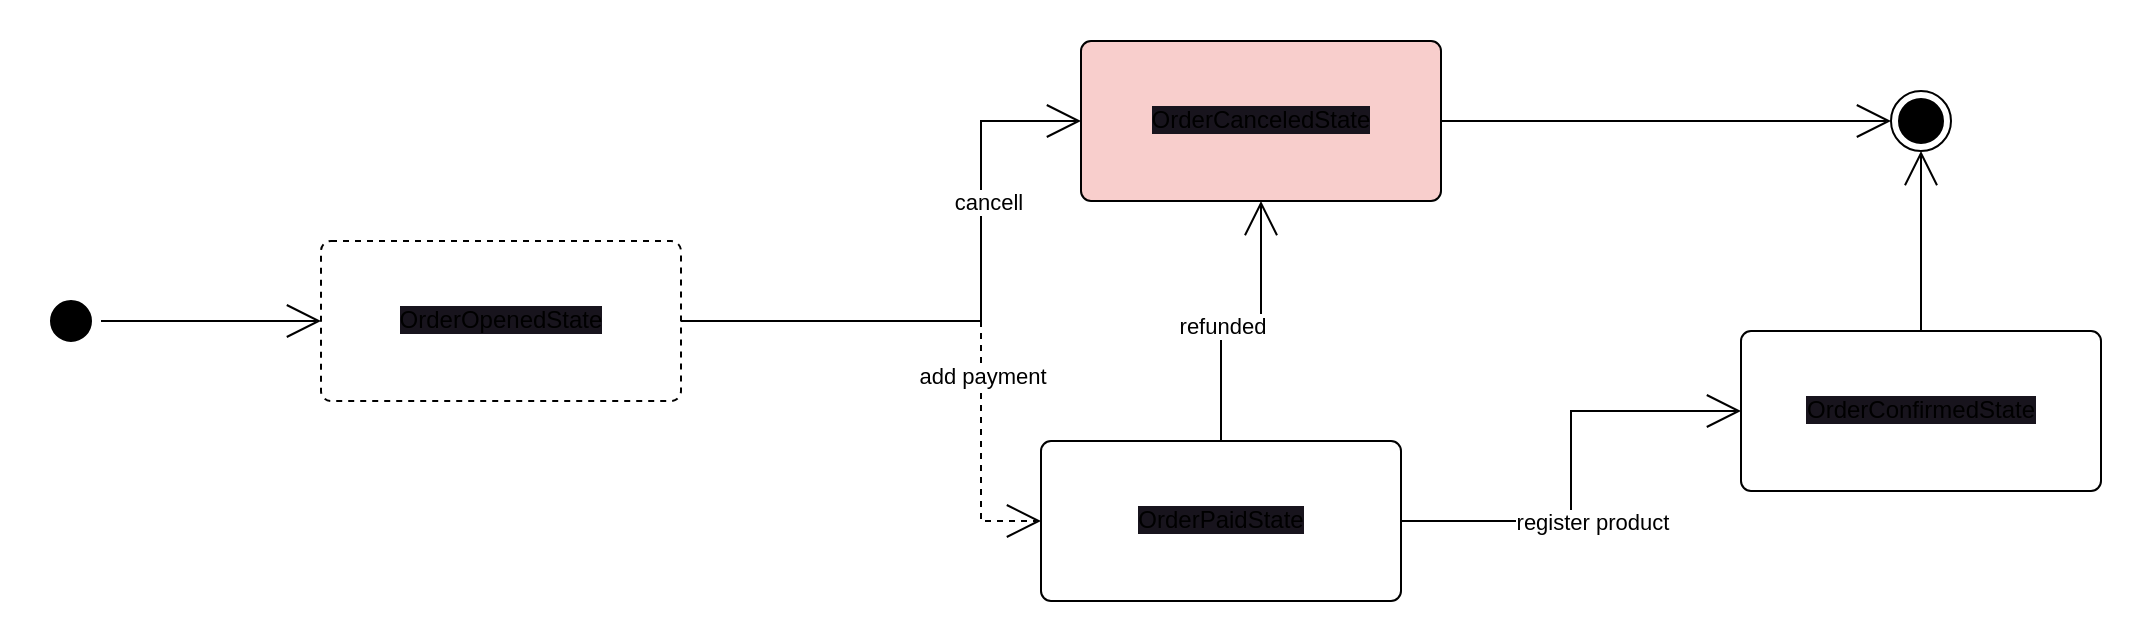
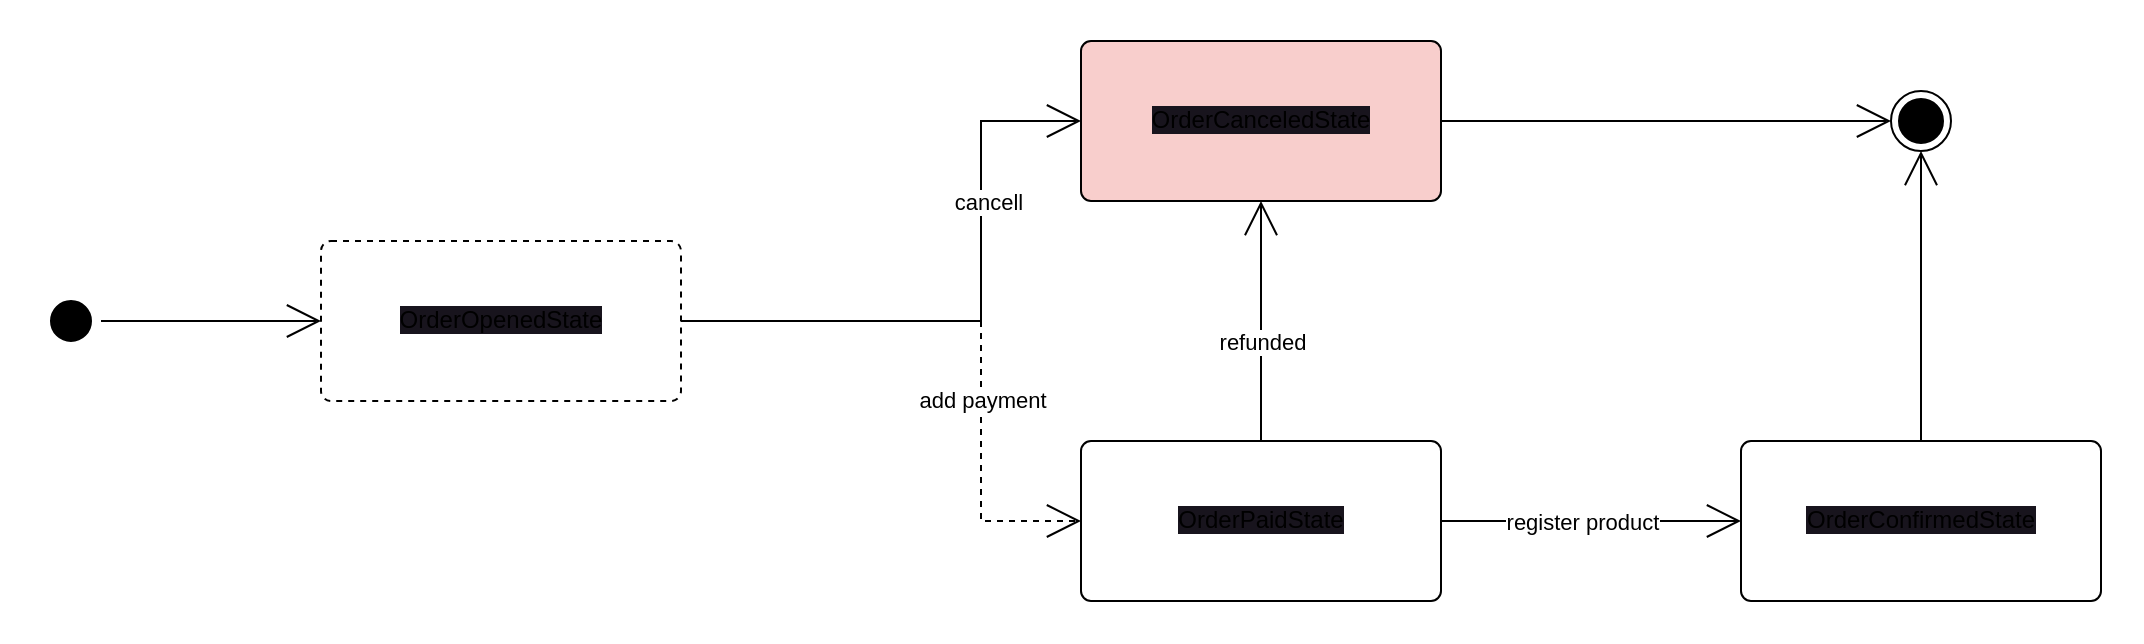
node "OrderConfirmedState": moved (1921, 411) -> (1921, 521)
node "OrderPaidState": moved (1221, 521) -> (1261, 521)
